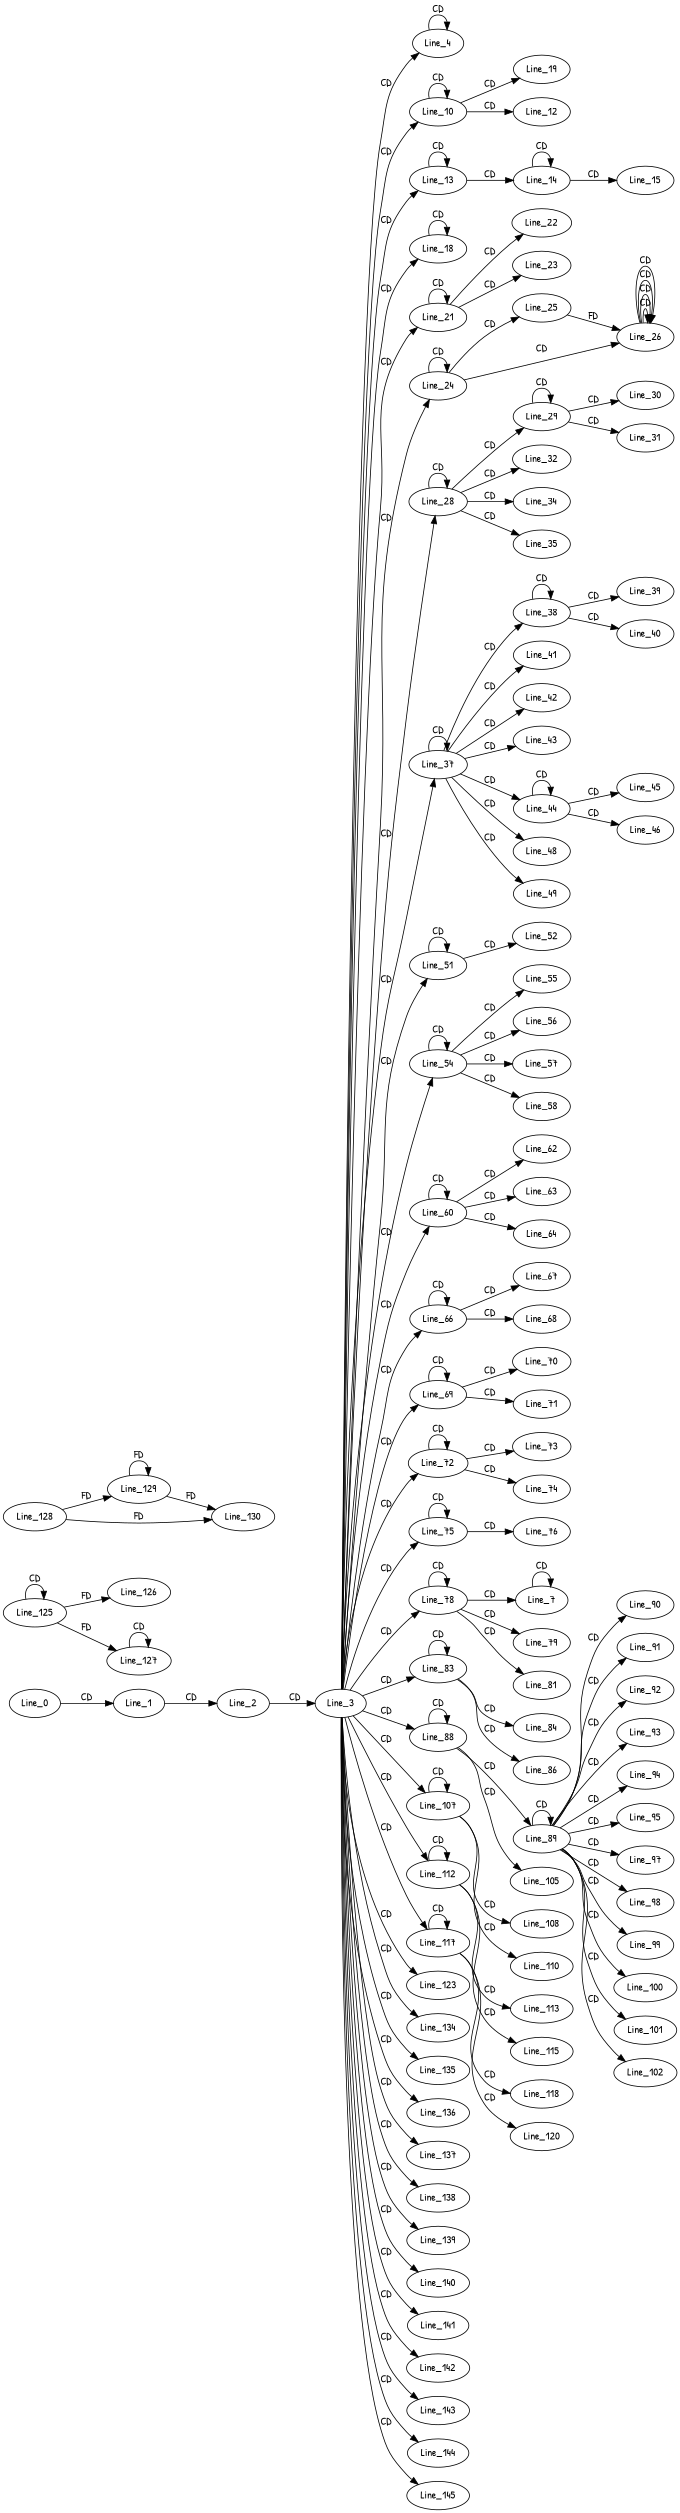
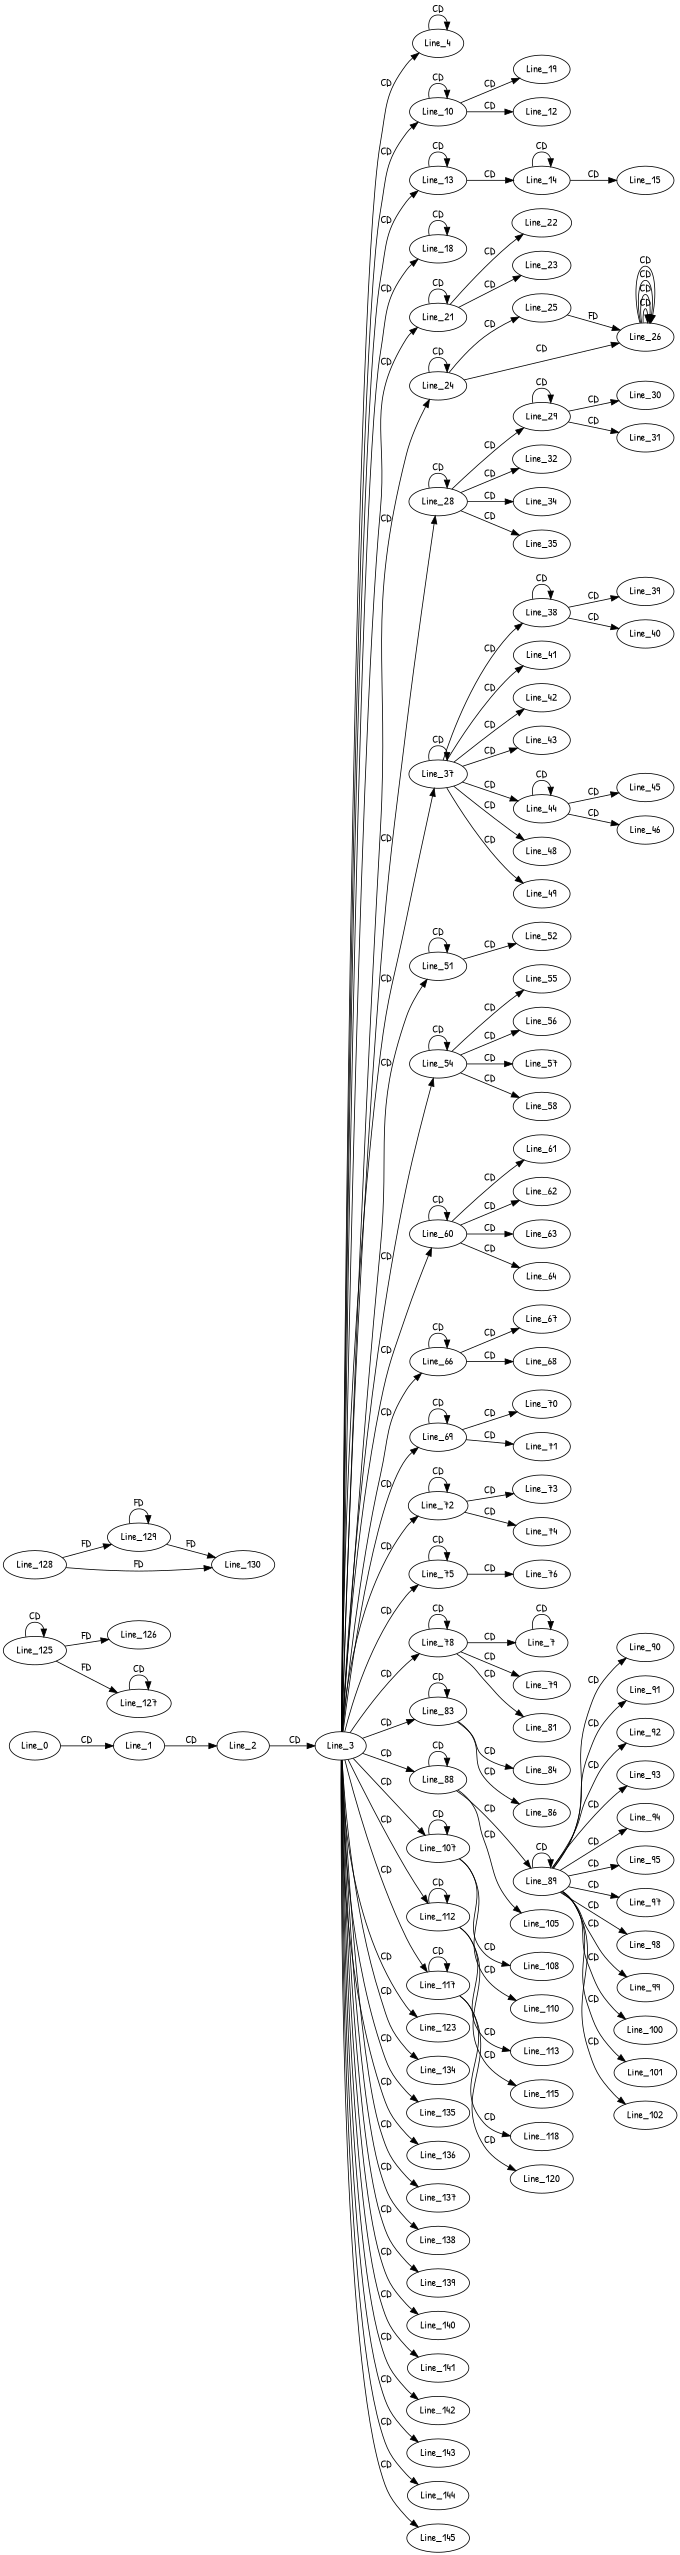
node "Line_61": added
